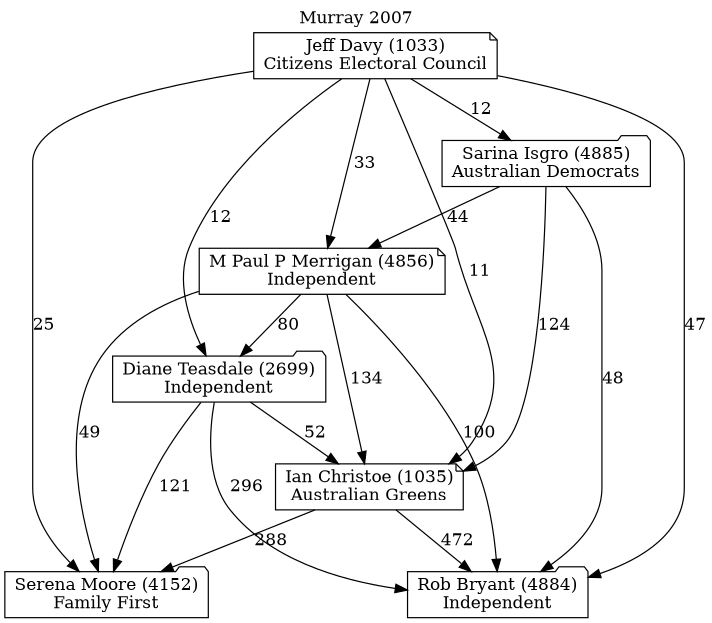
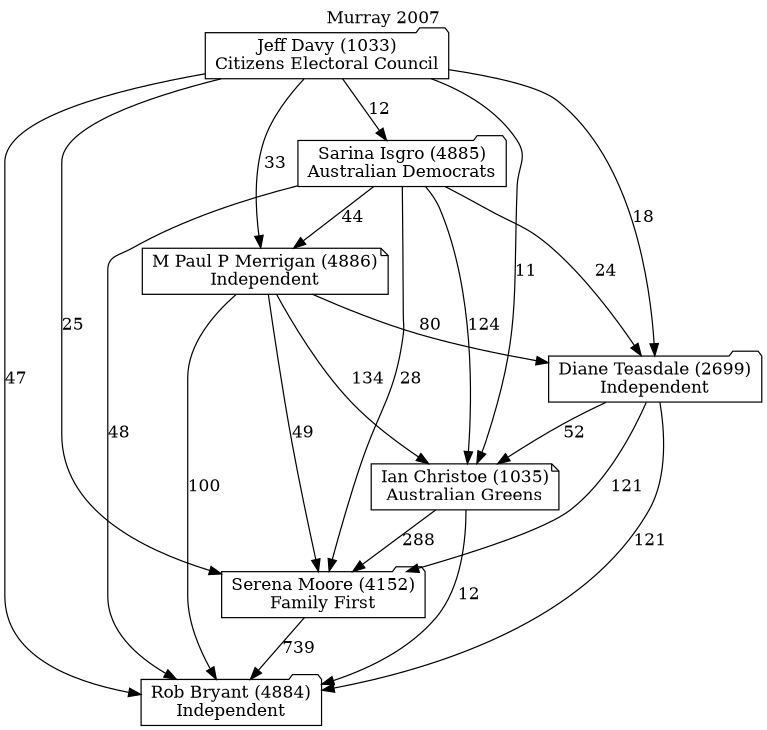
node "Jeff Davy (1033) Citizens Electoral Council": shape note -> folder
edge "Jeff Davy (1033) Citizens Electoral Council" -> "Diane Teasdale (2699) Independent": label "12" -> "18"
edge "Sarina Isgro (4885) Australian Democrats" -> "Diane Teasdale (2699) Independent": added, label "24"
node "M Paul P Merrigan (4856) Independent": label "M Paul P Merrigan (4856) Independent" -> "M Paul P Merrigan (4886) Independent"
edge "Sarina Isgro (4885) Australian Democrats" -> "Serena Moore (4152) Family First": added, label "28"
edge "Diane Teasdale (2699) Independent" -> "Rob Bryant (4884) Independent": label "296" -> "121"
edge "Ian Christoe (1035) Australian Greens" -> "Rob Bryant (4884) Independent": label "472" -> "12"
edge "Serena Moore (4152) Family First" -> "Rob Bryant (4884) Independent": added, label "739"
